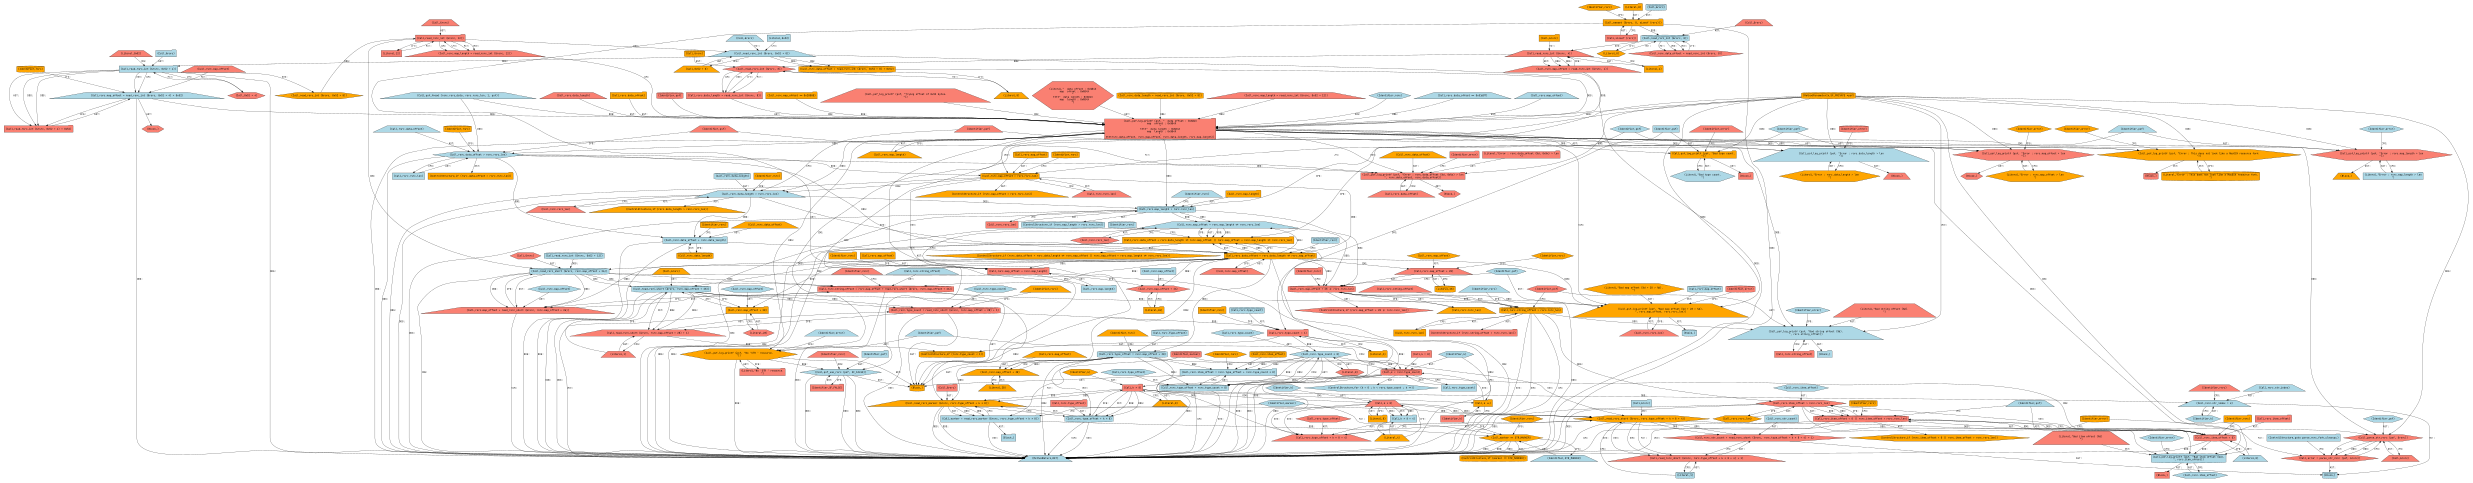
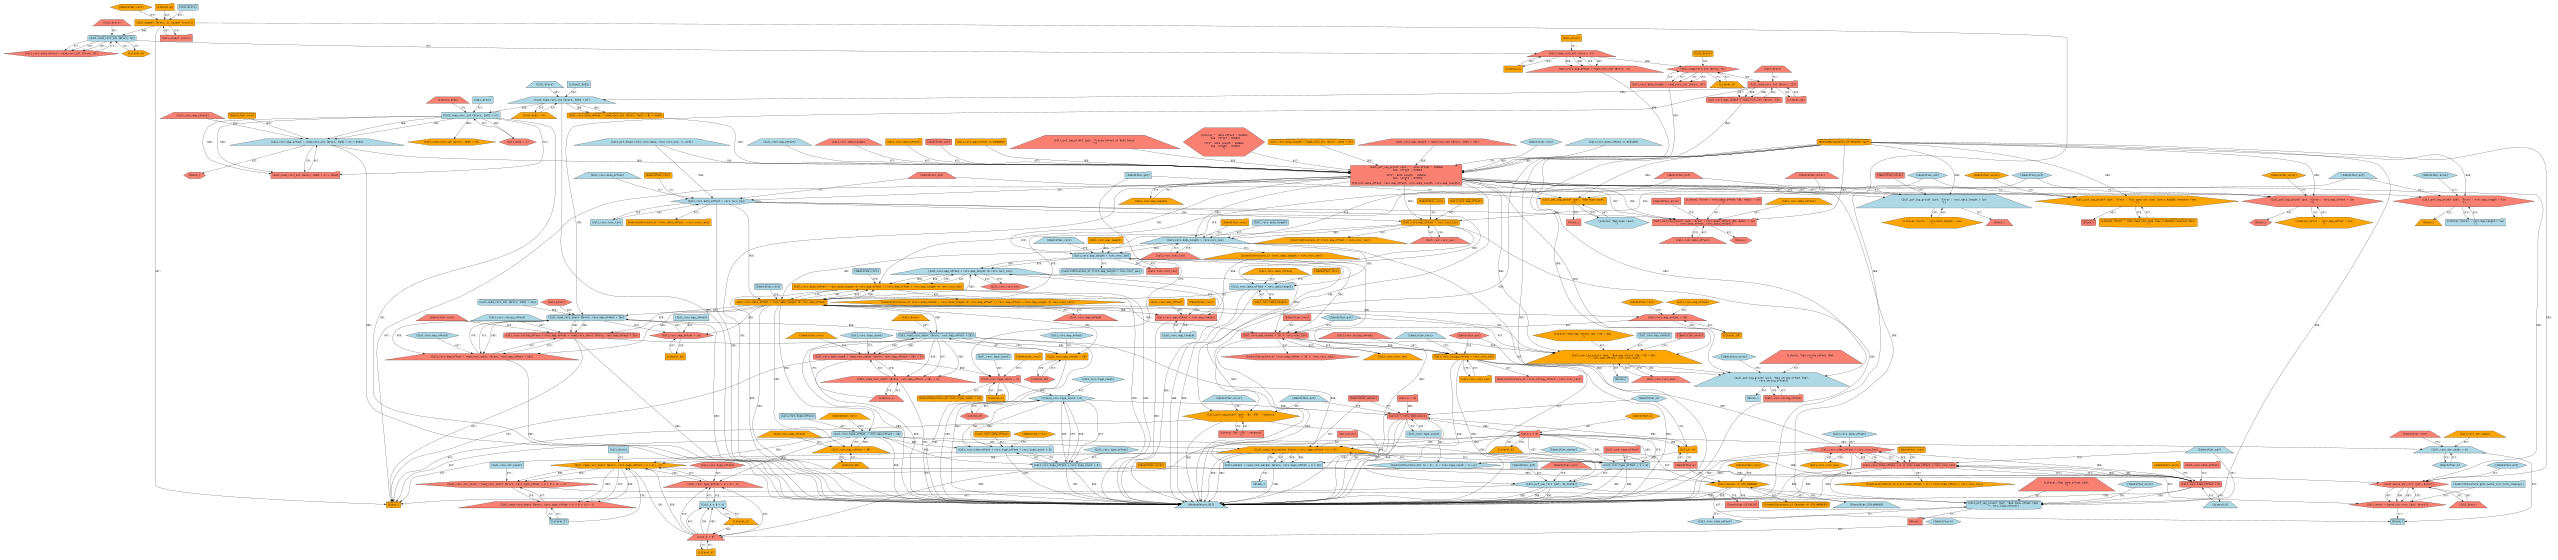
edge "(Call,read_rsrc_int (&rsrc, 0x52 + 8))" -> "(Call,read_rsrc_int (&rsrc, 12))": now "(Call,read_rsrc_int (&rsrc, 8))" -> "(Call,read_rsrc_int (&rsrc, 12))"
node "(Call,rsrc.map_length = read_rsrc_int (&rsrc, 12))": shape trapezium -> cylinder
edge "(Call,rsrc.map_offset + 26)" -> "(Call,read_rsrc_short (&rsrc, rsrc.map_offset + 26))": added, label "AST:"
edge "(Call,read_rsrc_short (&rsrc, rsrc.map_offset + 28) + 1)" -> "(ControlStructure,if (rsrc.type_count < 1))": now "(Call,read_rsrc_short (&rsrc, rsrc.map_offset + 28) + 1)" -> "(MethodReturn,RET)"
node "(Call,rsrc.type_count * 8)": label "(Call,rsrc.type_count * 8)" -> "(Trying,rsrc.type_count * 8)"
edge "(Identifier,SF_FALSE)" -> "(Call,psf_use_rsrc (psf, SF_FALSE))": now "(Call,rsrc.type_offset + k * 8)" -> "(Call,psf_use_rsrc (psf, SF_FALSE))"
node "(Call,rsrc.str_index)": fillcolor lightblue -> orange
edge "(Call,k ++)" -> "(ControlStructure,for (k = 0 ; k < rsrc.type_count ; k ++))": added, label "AST:"
edge "(Call,rsrc.type_offset + k * 8 + 4)" -> "(Call,k * 8 + 4)": added, label "CFG:"
